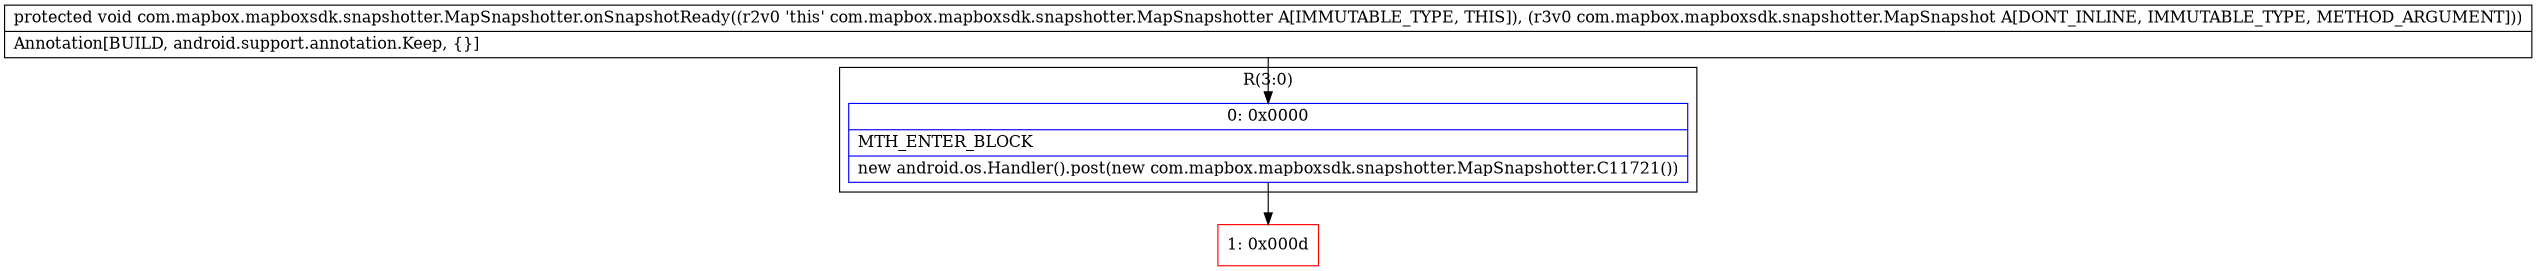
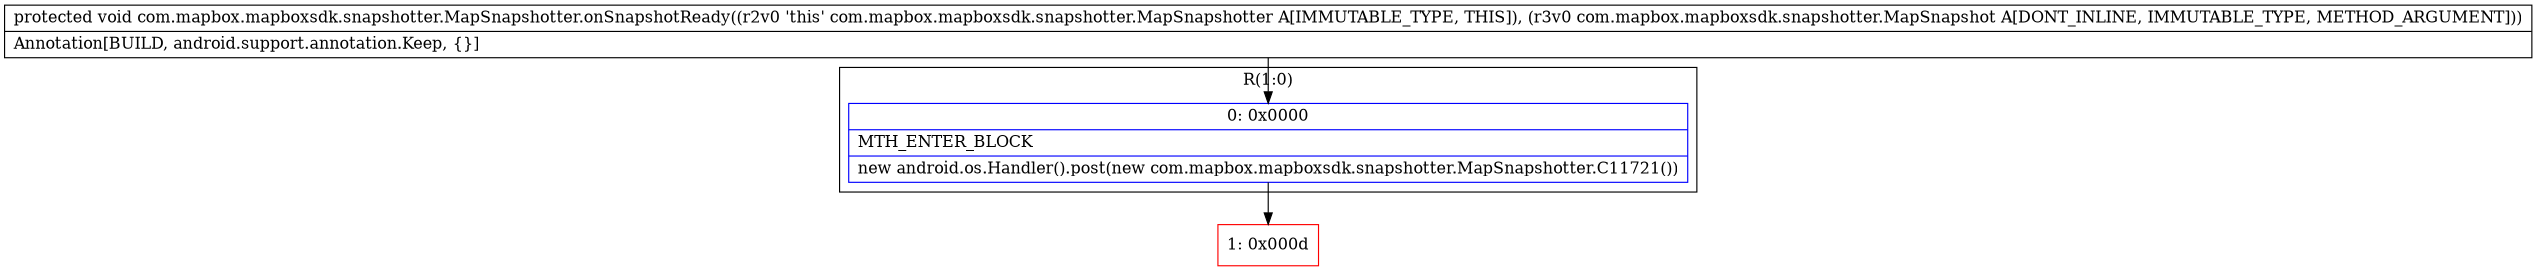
cluster "R(3:0)": label "R(3:0)" -> "R(1:0)"
